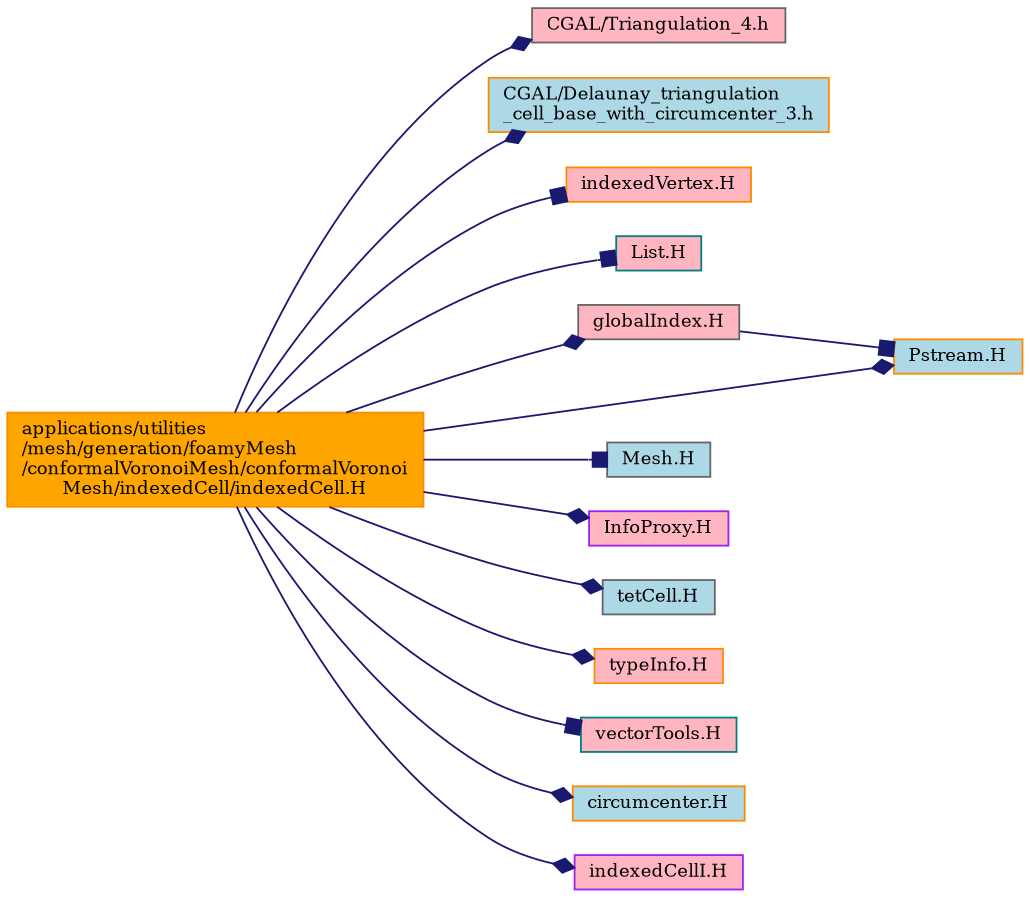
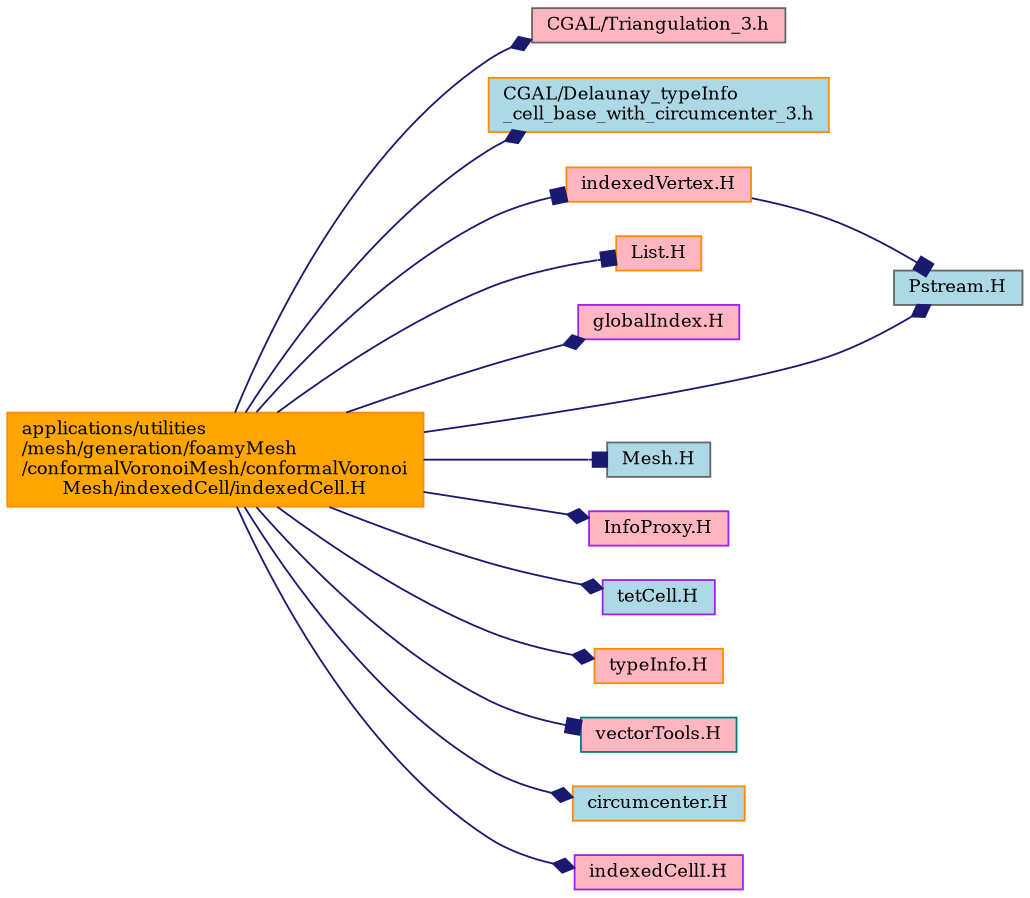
node "CGAL/Triangulation_4.h": label "CGAL/Triangulation_4.h" -> "CGAL/Triangulation_3.h"
node "CGAL/Delaunay_triangulation _cell_base_with_circumcenter_3.h": label "CGAL/Delaunay_triangulation _cell_base_with_circumcenter_3.h" -> "CGAL/Delaunay_typeInfo _cell_base_with_circumcenter_3.h"
node "List.H": color teal -> darkorange
node "globalIndex.H": color gray40 -> purple
edge "globalIndex.H" -> "Pstream.H": now "indexedVertex.H" -> "Pstream.H"
node "Pstream.H": color darkorange -> gray40
node "tetCell.H": color gray40 -> purple
